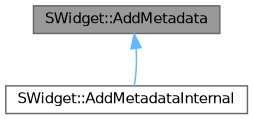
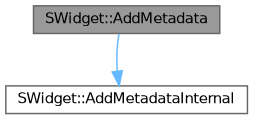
edge "SWidget::AddMetadataInternal" -> "SWidget::AddMetadata": reversed
